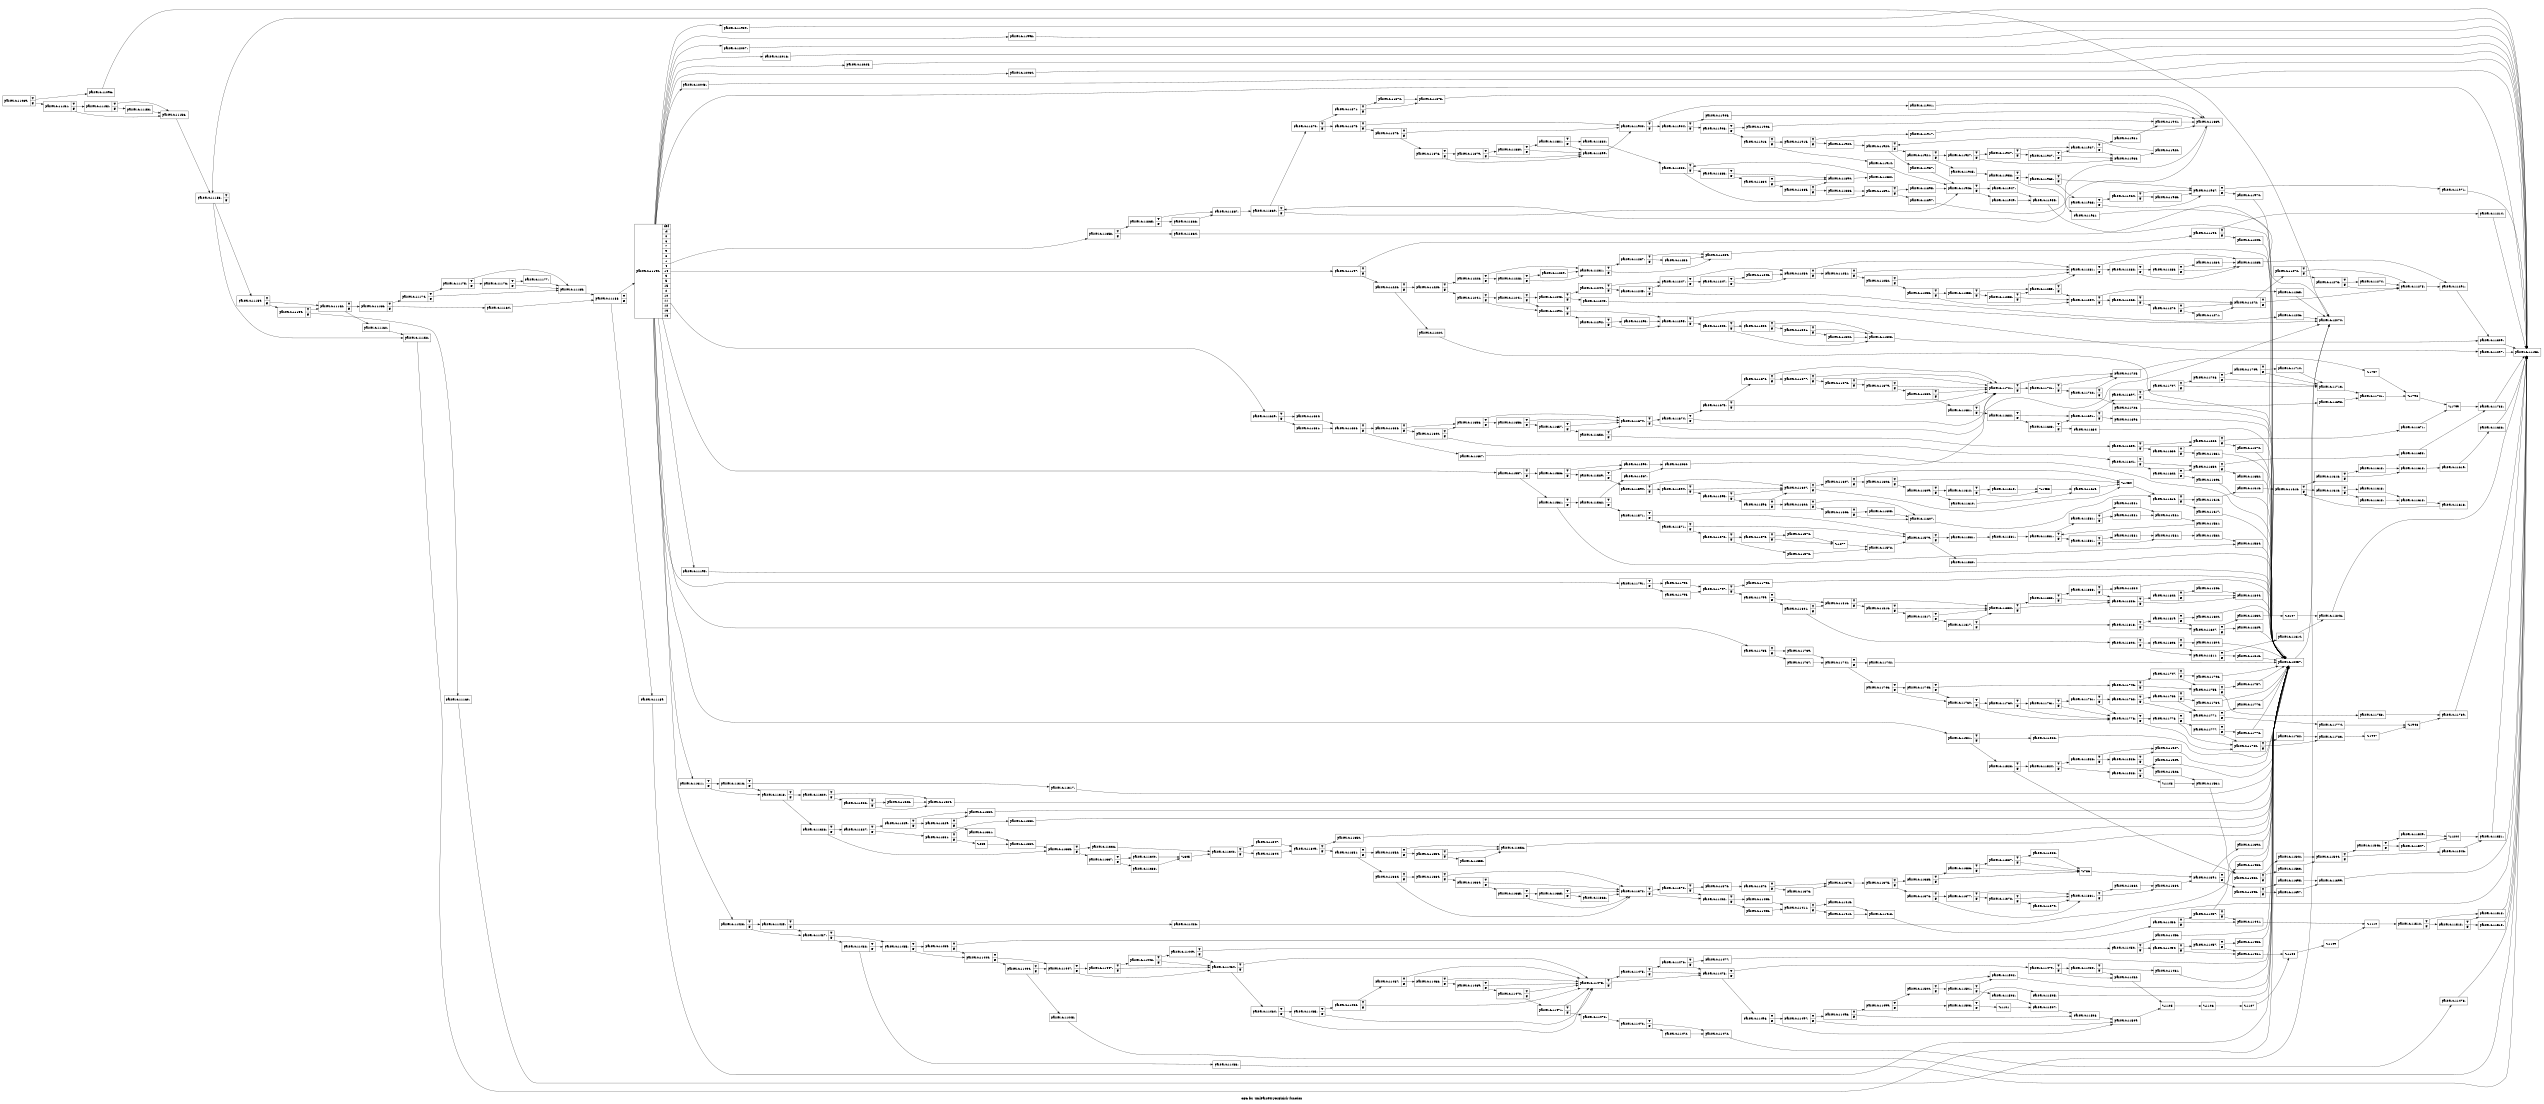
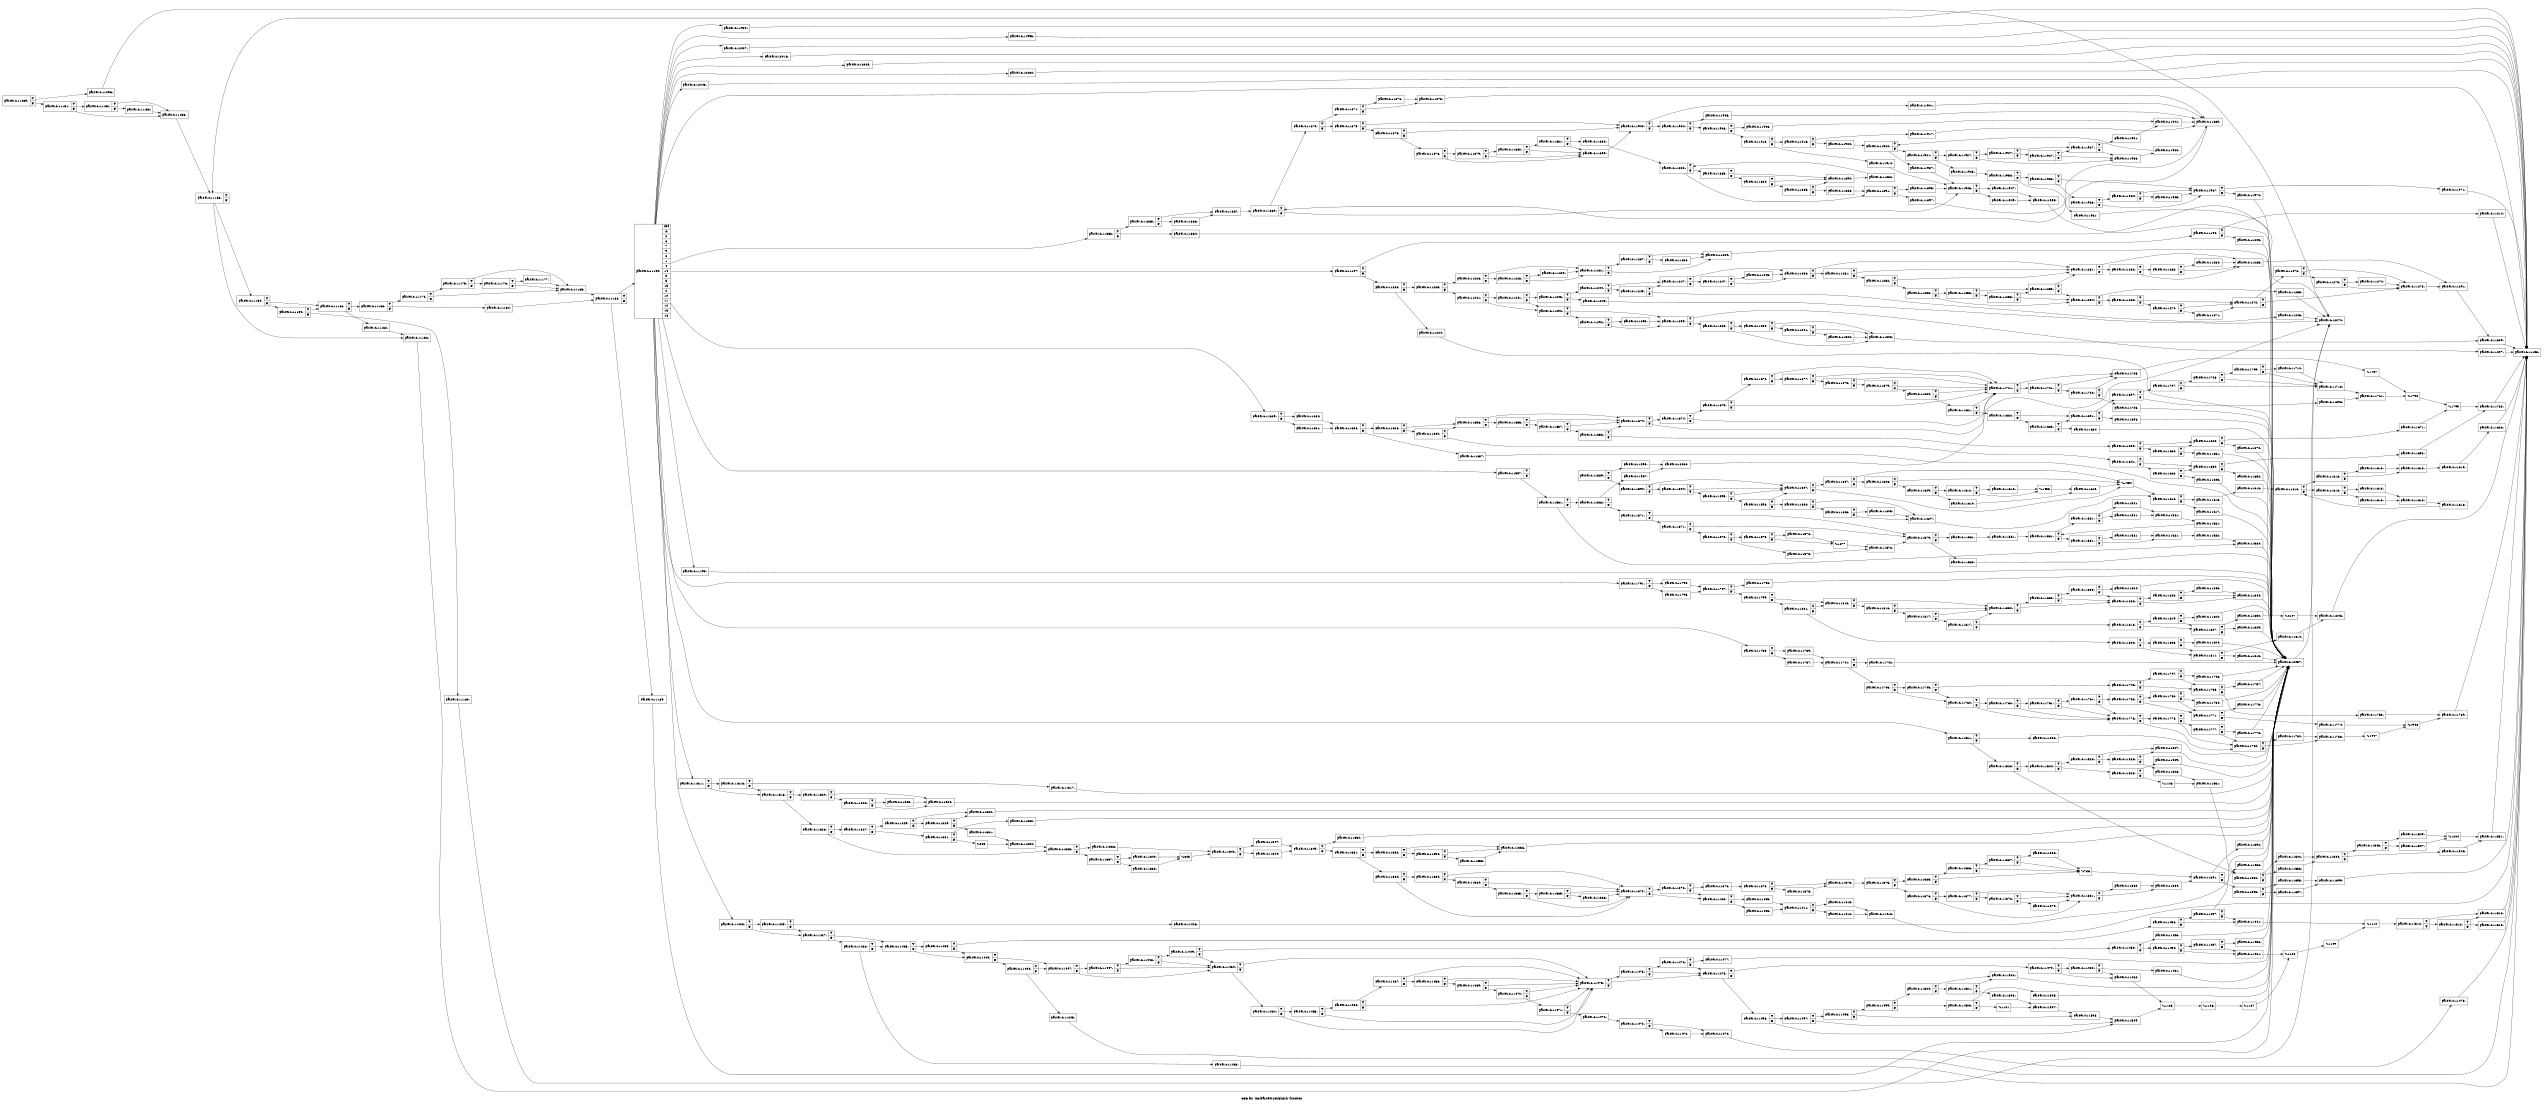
node "parser.c:11586:": removed
